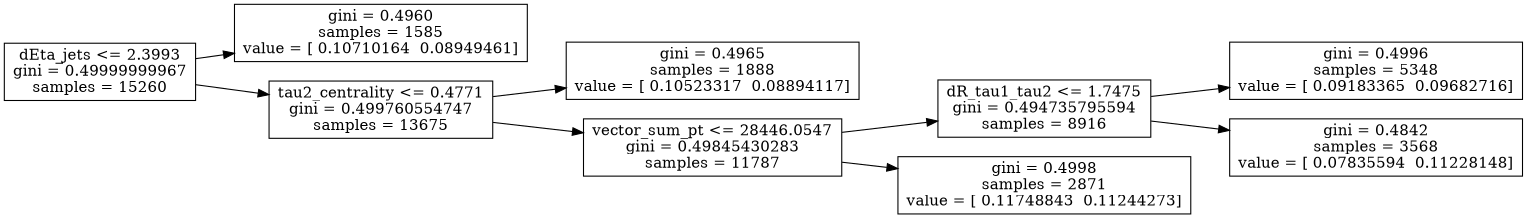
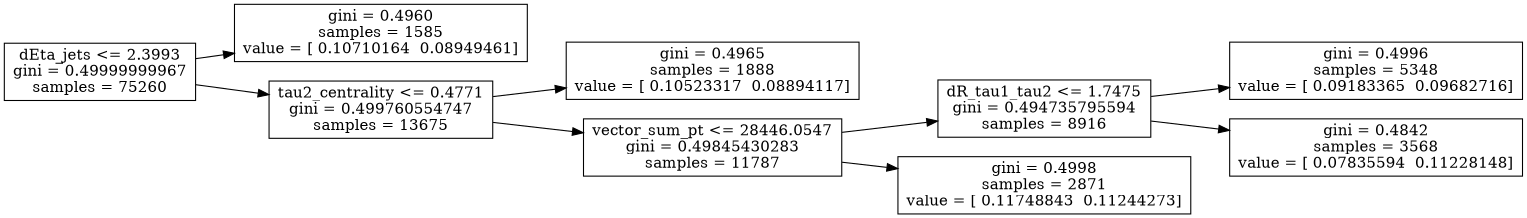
node "dEta_jets <= 2.3993 gini = 0.49999999967 samples = 15260": label "dEta_jets <= 2.3993 gini = 0.49999999967 samples = 15260" -> "dEta_jets <= 2.3993 gini = 0.49999999967 samples = 75260"
